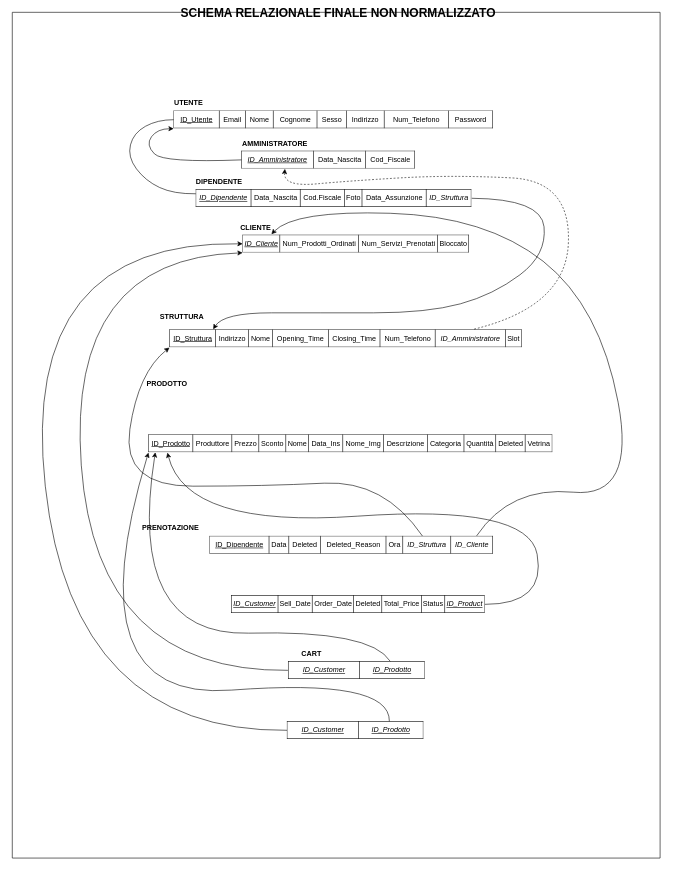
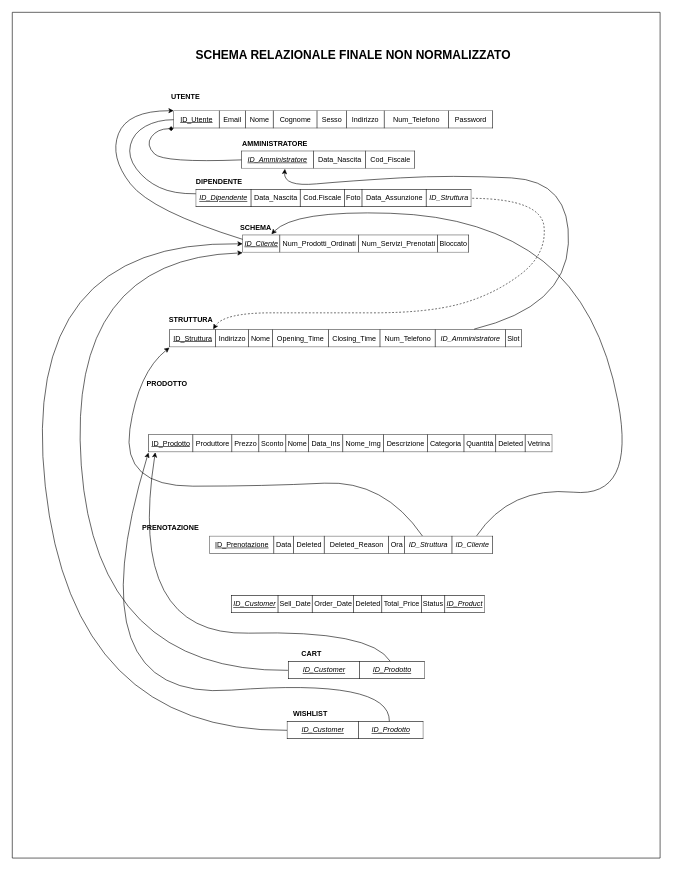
node "SCHEMA RELAZIONALE FINALE NON NORMALIZZATO": moved (362, 13) -> (377, 55)
node "UTENTE": moved (189, 103) -> (186, 97)
edge "ID_Amministratore Data_Nascita Cod_Fiscale" -> "ID_Utente Email Nome Cognome Sesso Indirizzo Num_Telefono Password": arrowhead classic -> diamond
edge "ID_Struttura Indirizzo Nome Opening_Time Closing_Time Num_Telefono ID_Amministratore Slot" -> "ID_Amministratore Data_Nascita Cod_Fiscale": style dashed -> solid
edge "ID_Cliente Num_Prodotti_Ordinati Num_Servizi_Prenotati Bloccato" -> "ID_Utente Email Nome Cognome Sesso Indirizzo Num_Telefono Password": added
node "CLIENTE": label "CLIENTE" -> "SCHEMA"
edge "ID_Dipendente Data_Nascita Cod.Fiscale Foto Data_Assunzione ID_Struttura" -> "ID_Struttura Indirizzo Nome Opening_Time Closing_Time Num_Telefono ID_Amministratore Slot": style solid -> dashed
node "STRUTTURA": moved (182, 317) -> (191, 320)
edge "ID_Customer Sell_Date Order_Date Deleted Total_Price Status ID_Product" -> "ID_Prodotto Produttore Prezzo Sconto Nome Data_Ins Nome_Img Descrizione Categoria Quantità Deleted Vetrina": removed
node "ID_Dipendente Data Deleted Deleted_Reason Ora ID_Struttura ID_Cliente": label "ID_Dipendente Data Deleted Deleted_Reason Ora ID_Struttura ID_Cliente" -> "ID_Prenotazione Data Deleted Deleted_Reason Ora ID_Struttura ID_Cliente"
node "WISHLIST": added
